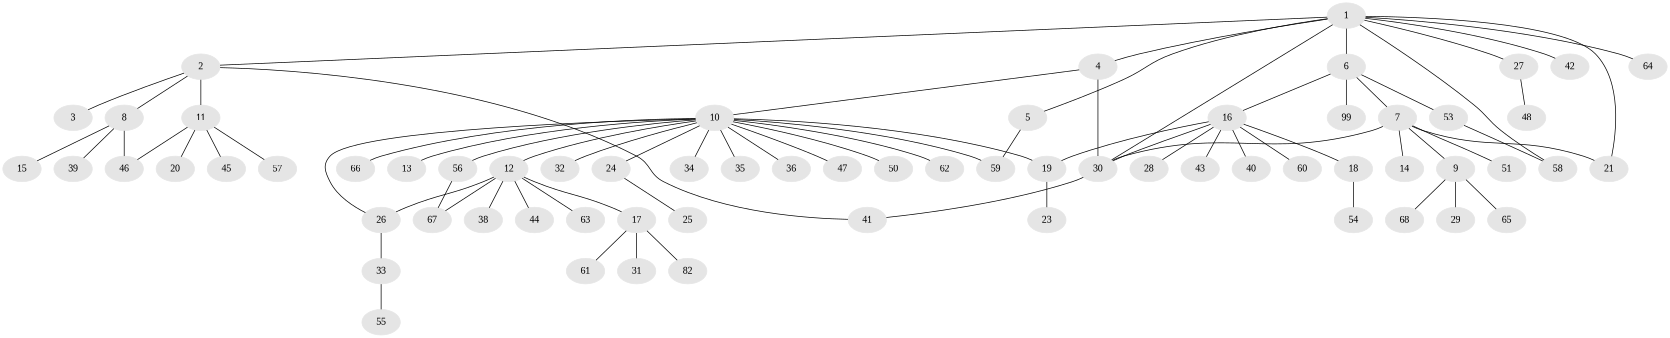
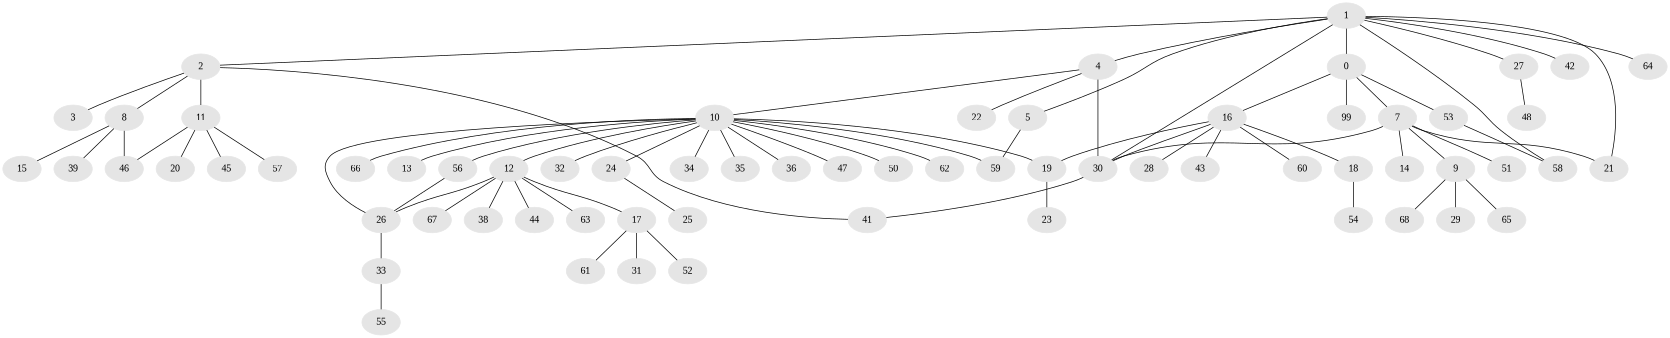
node "6": label "6" -> "0"
node "22": added
node "40": removed
edge "56" -- "67": now "56" -- "26"
node "82": label "82" -> "52"
